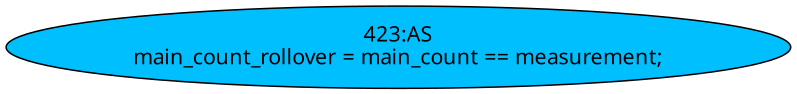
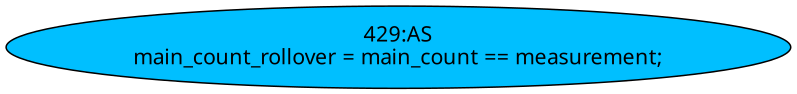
node "423:AS main_count_rollover = main_count == measurement;": label "423:AS main_count_rollover = main_count == measurement;" -> "429:AS main_count_rollover = main_count == measurement;"
